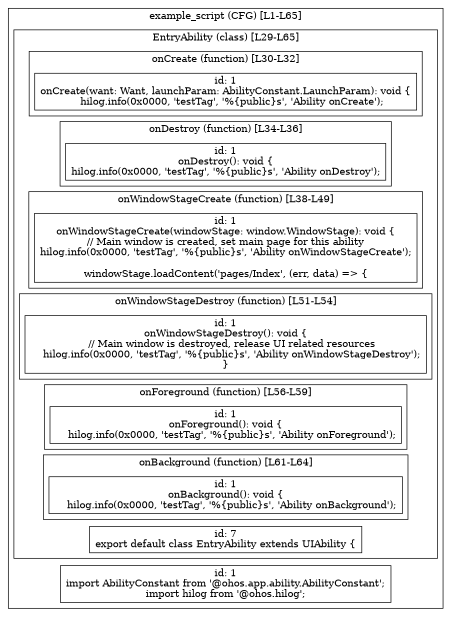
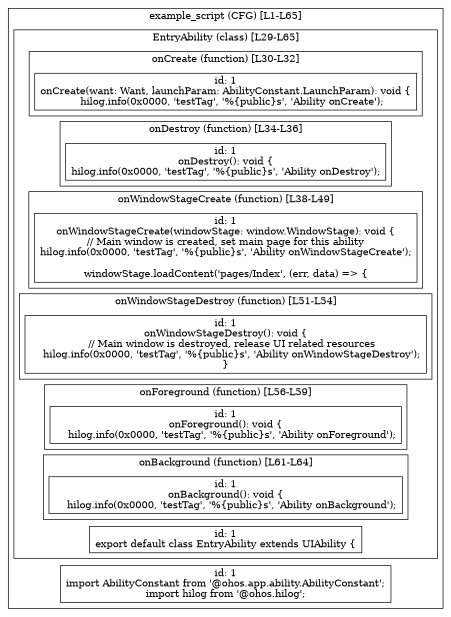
node "id: 7 export default class EntryAbility extends UIAbility {": label "id: 7 export default class EntryAbility extends UIAbility {" -> "id: 1 export default class EntryAbility extends UIAbility {"
